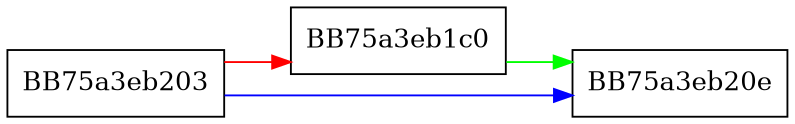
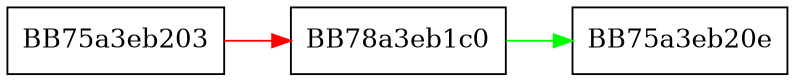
node "BB75a3eb1c0": label "BB75a3eb1c0" -> "BB78a3eb1c0"
edge "BB75a3eb203" -> "BB75a3eb20e": removed
